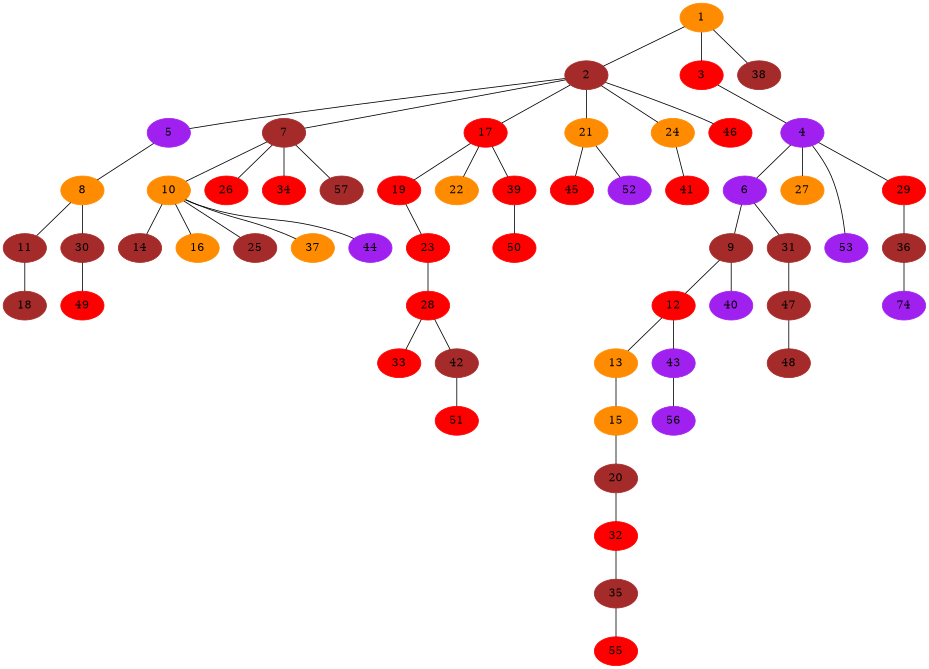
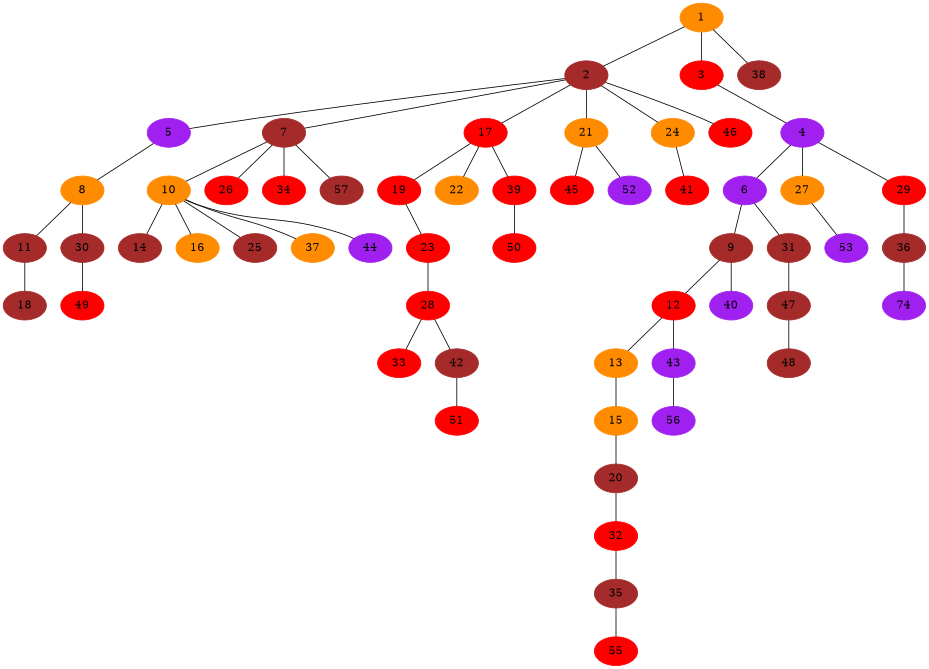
edge "4" -- "53": now "27" -- "53"
